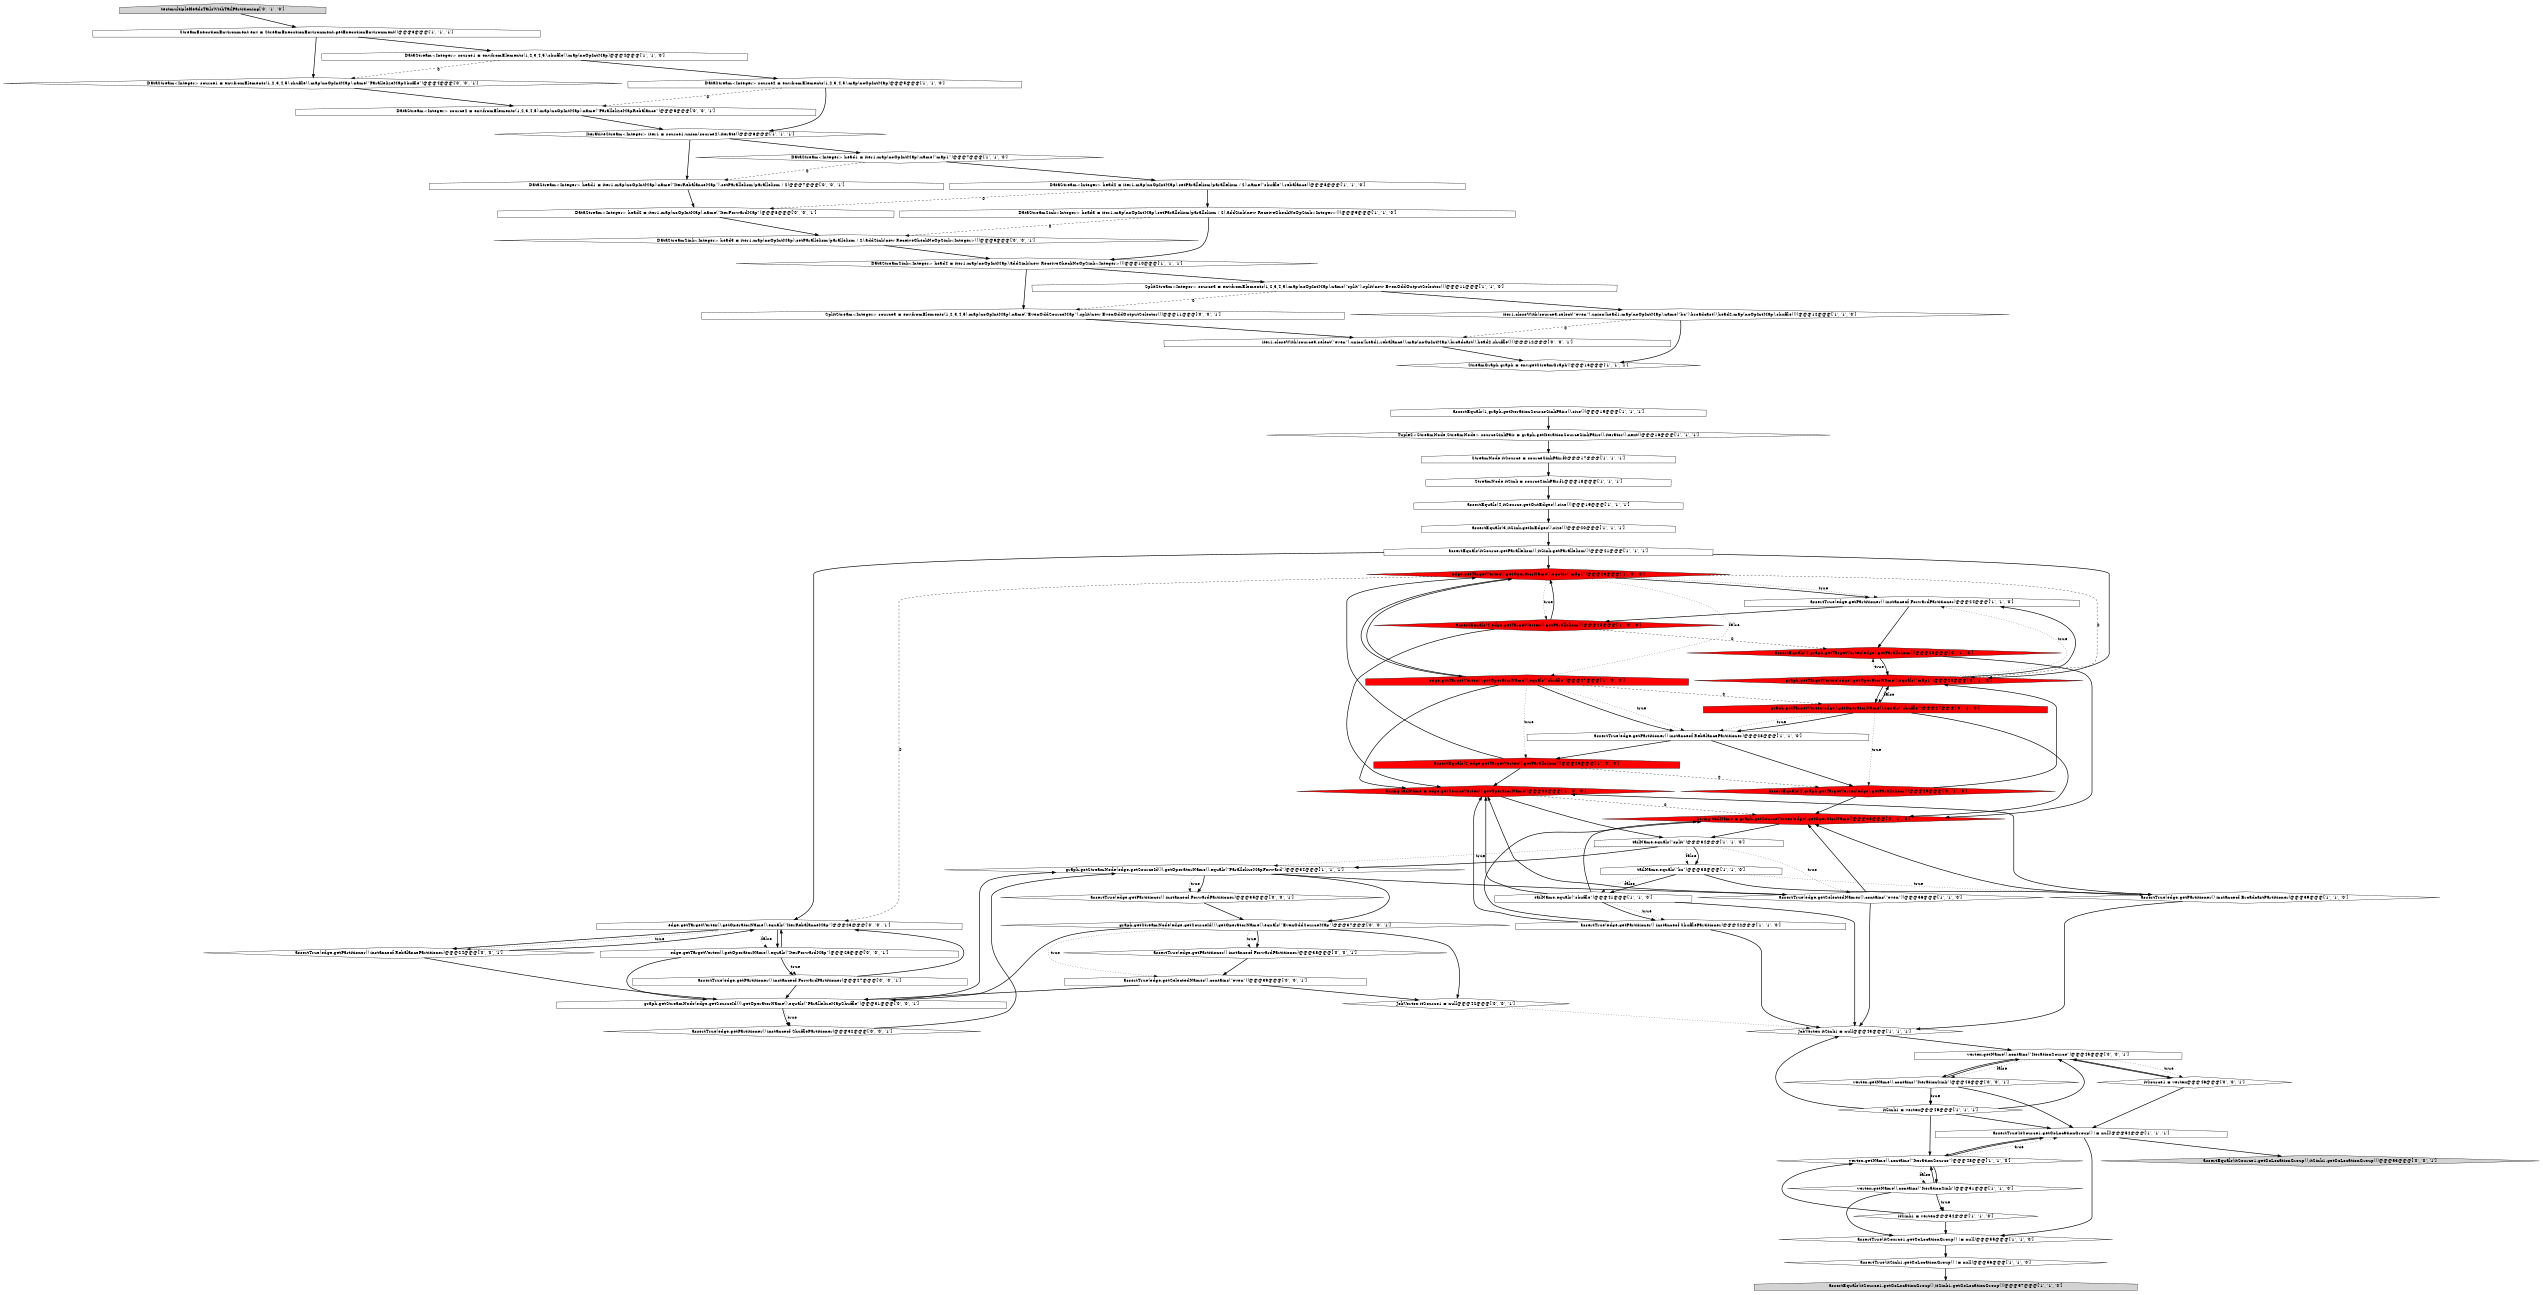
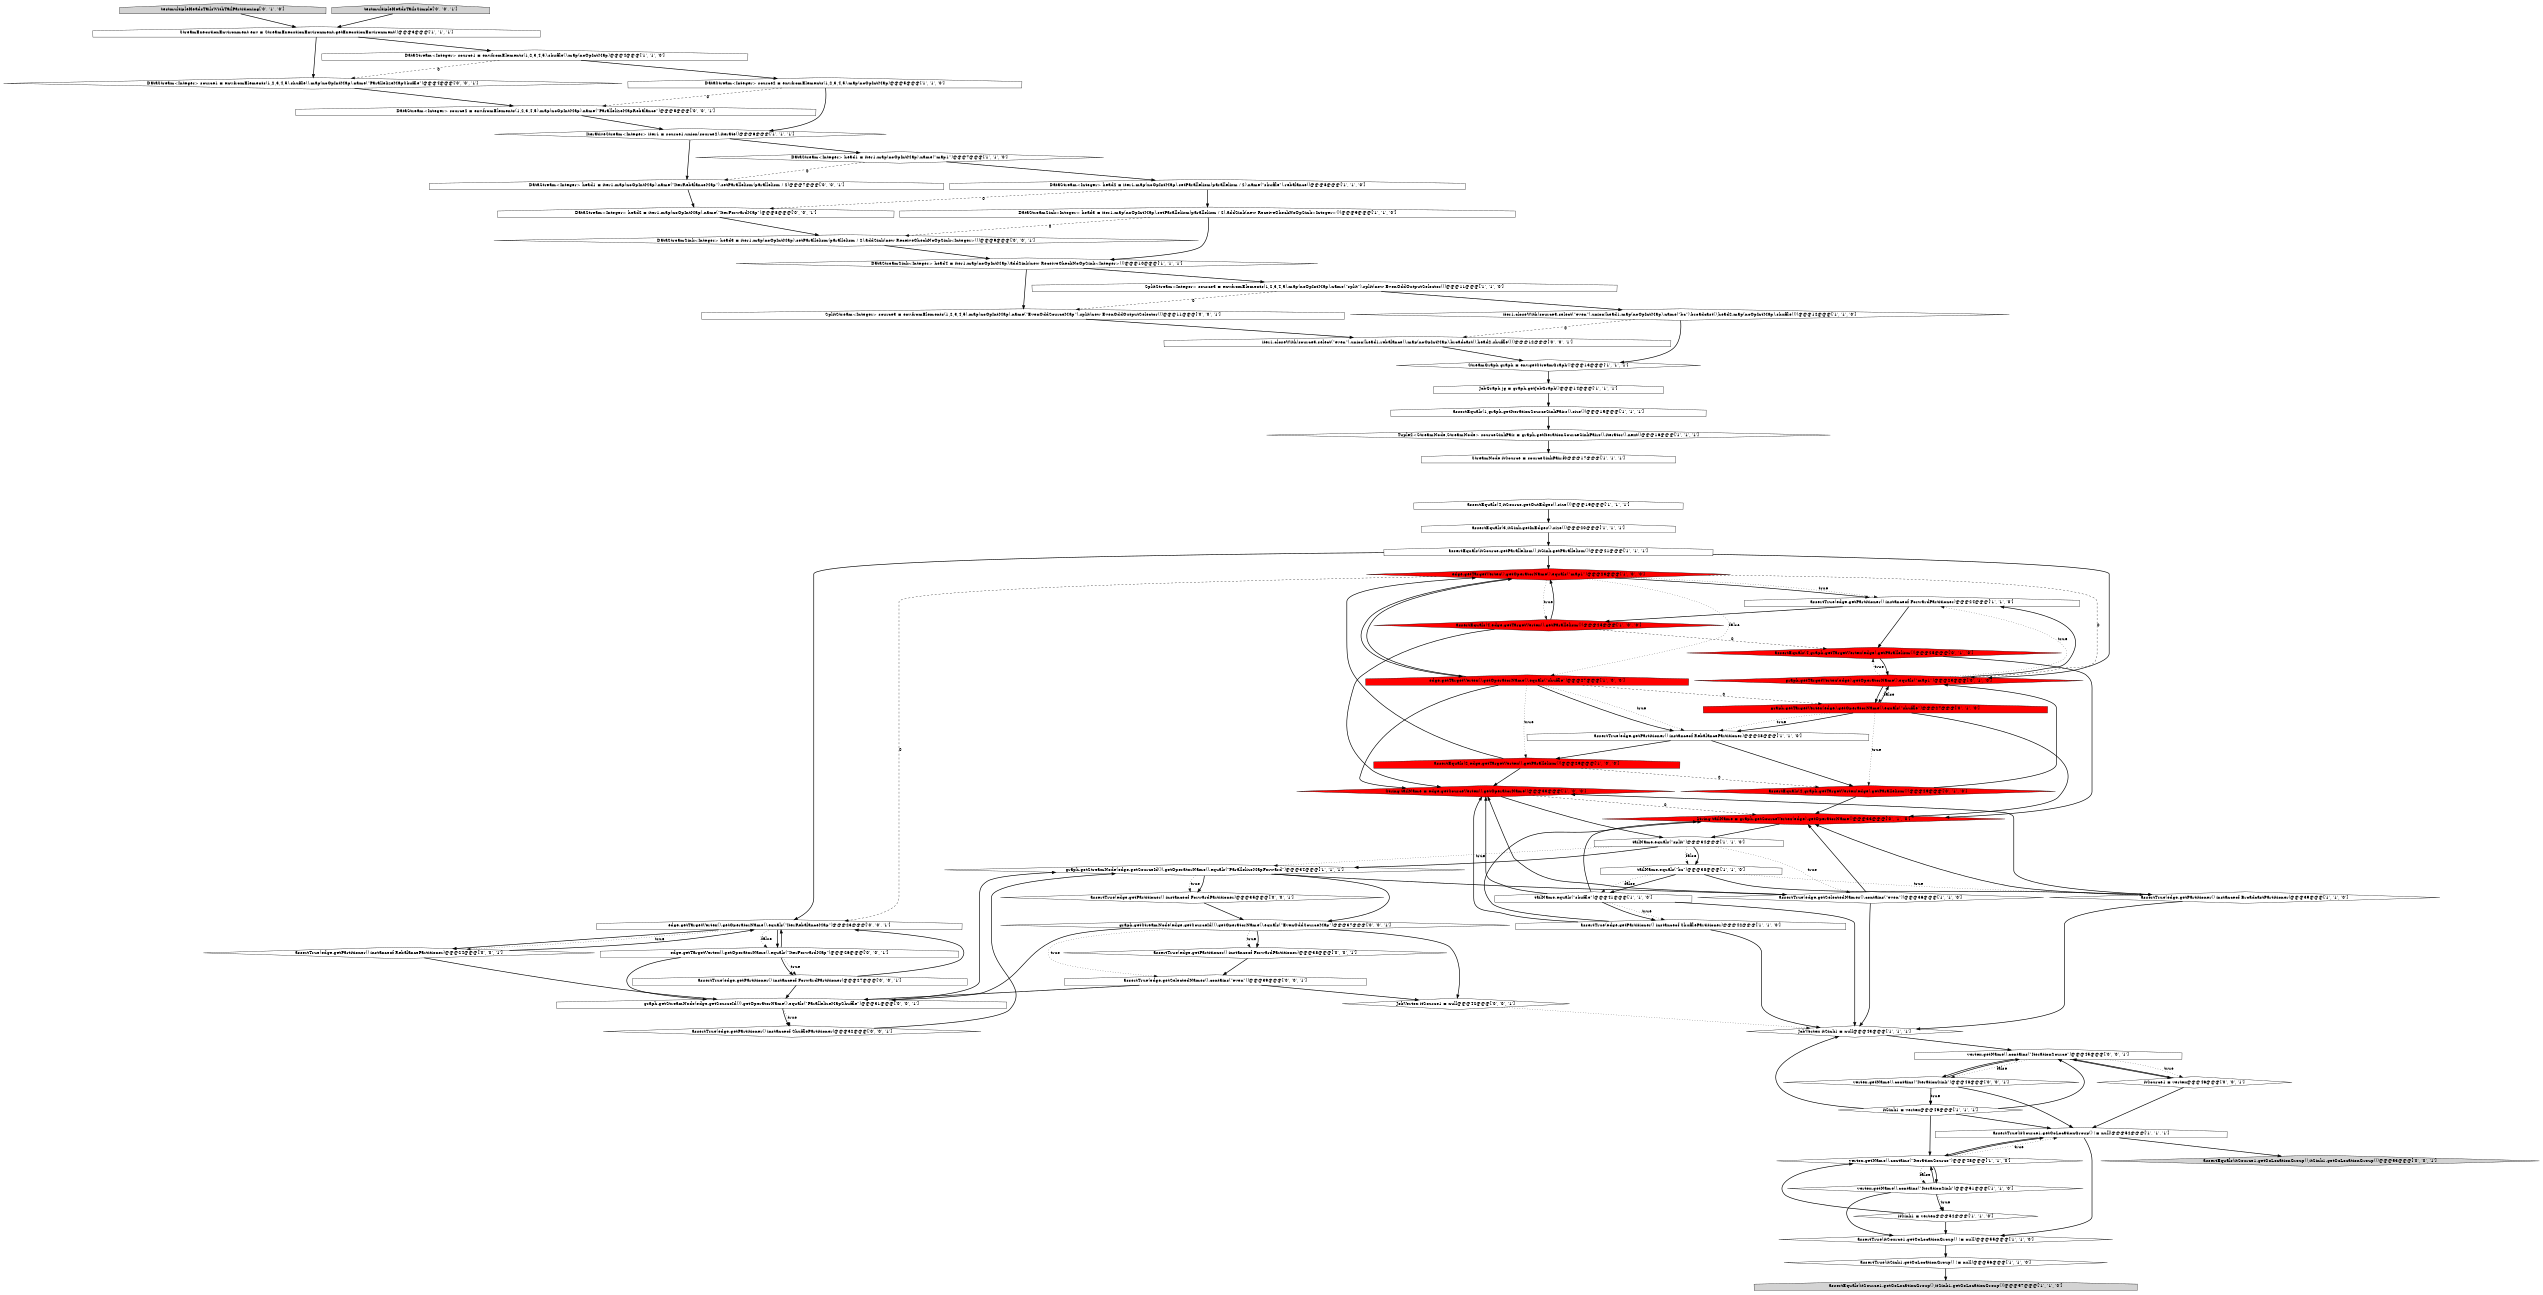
node "testmultipleHeadsTailsSimple['0', '0', '1']": added
node "JobGraph jg = graph.getJobGraph()@@@14@@@['1', '1', '1']": added
node "StreamNode itSink = sourceSinkPair.f1@@@18@@@['1', '1', '1']": removed
